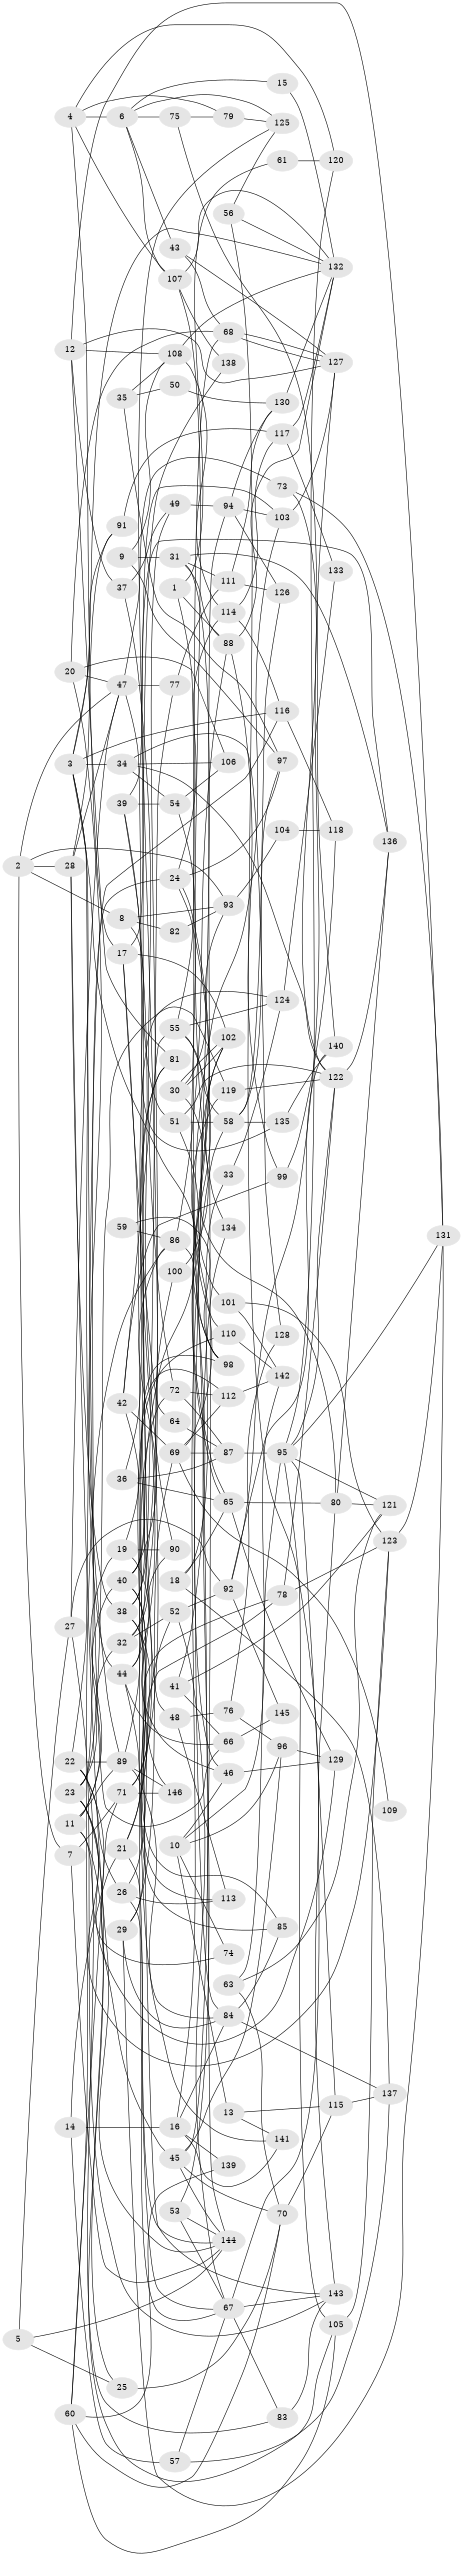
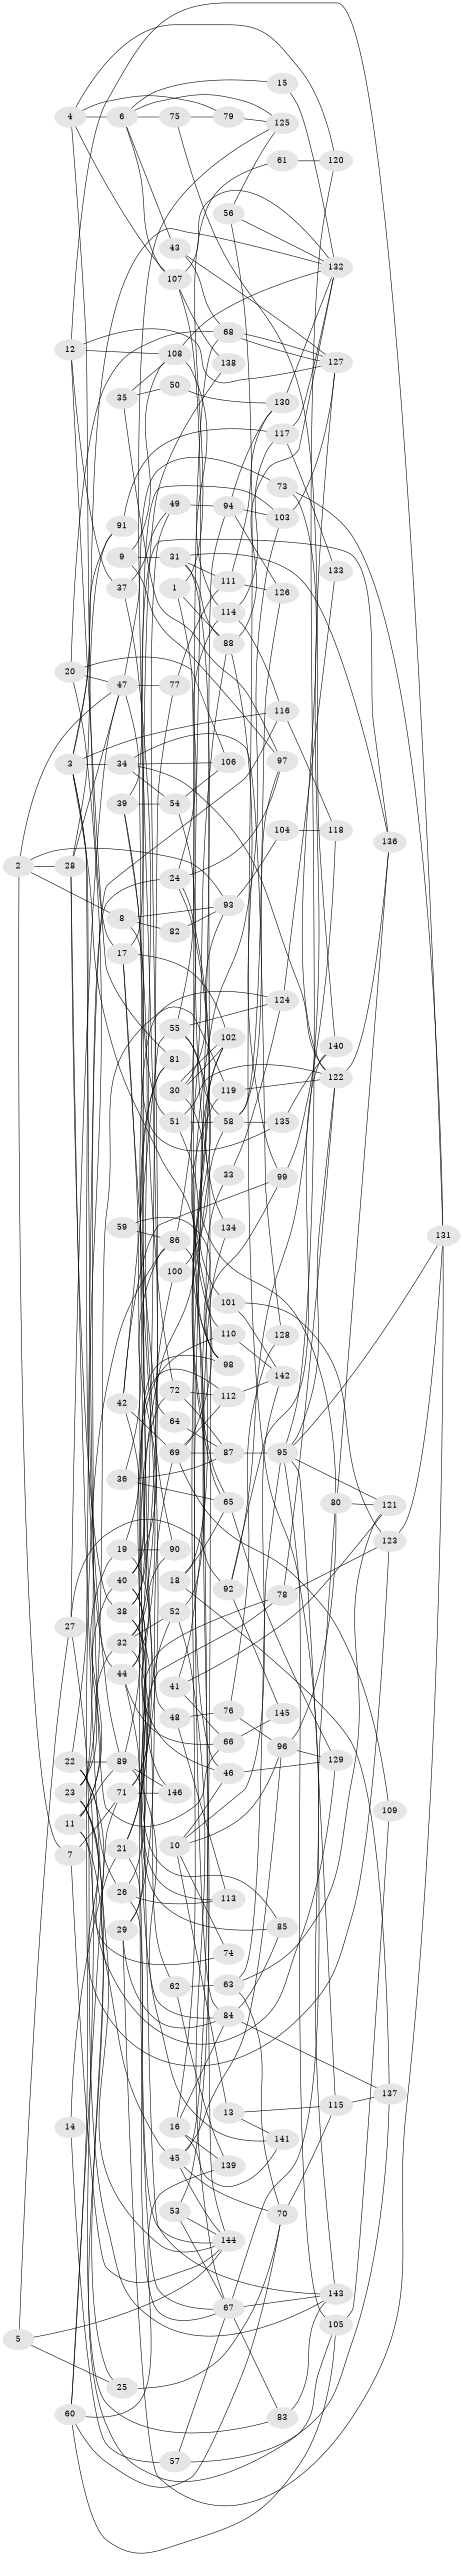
edge "65" -- "80": now "96" -- "80"
edge "92" -- "52": now "99" -- "52"
edge "123" -- "105": now "109" -- "105"
node "62": added
edge "14" -- "16": removed
